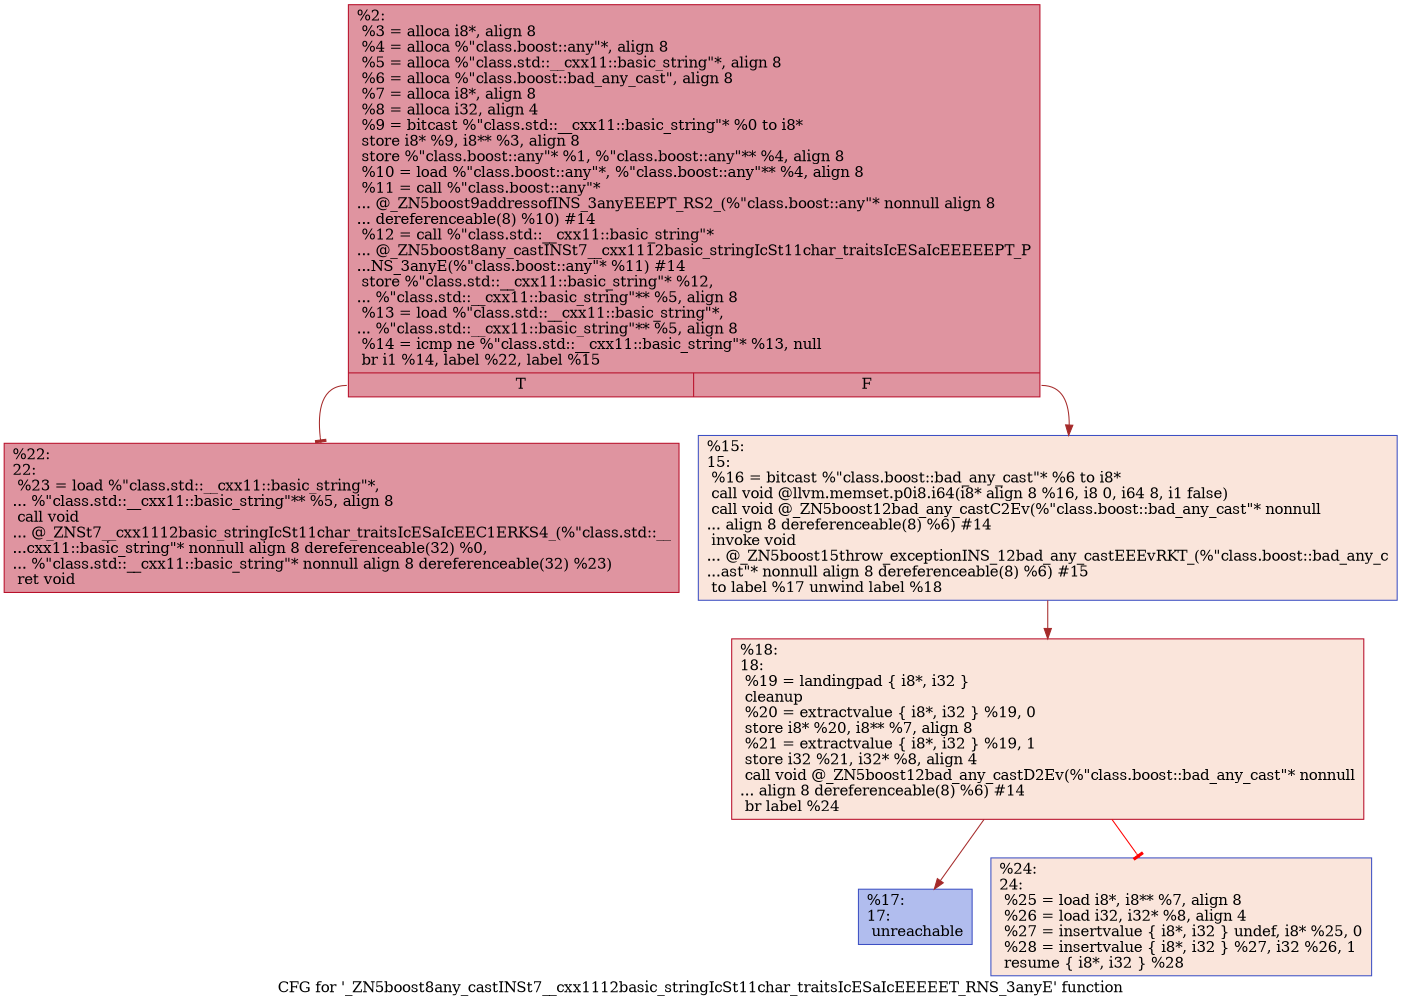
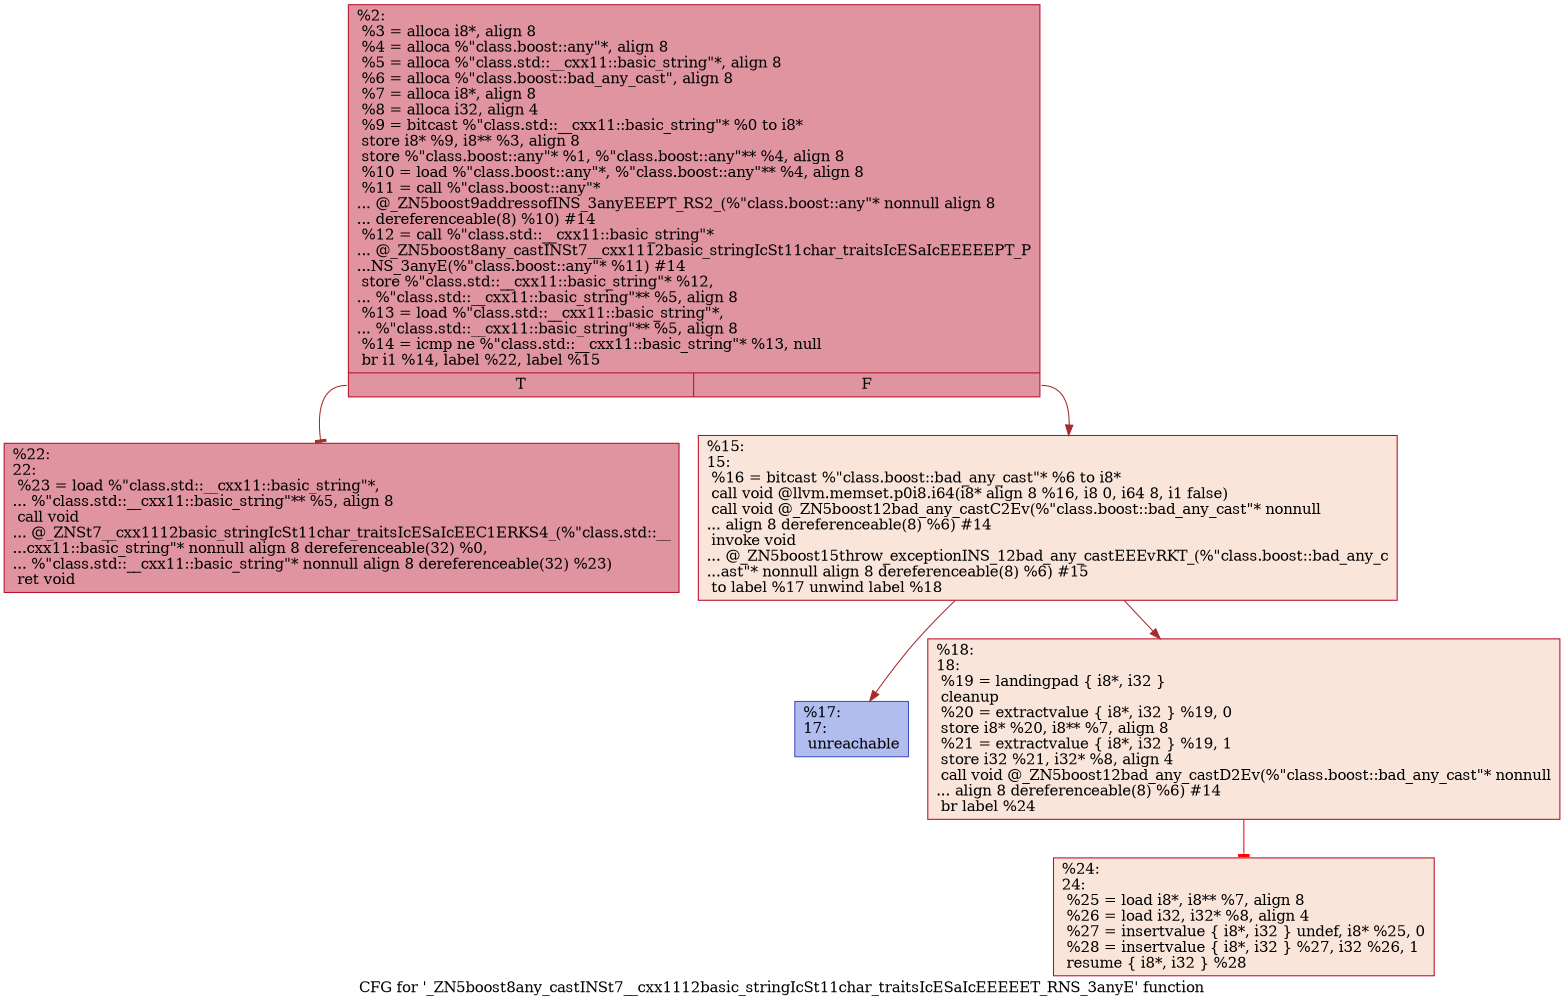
node "%15:": color #3d50c3ff -> #b70d28ff
edge "%18:" -> "%17:": now "%15:" -> "%17:"
node "%24:": color #3d50c3ff -> #b70d28ff
